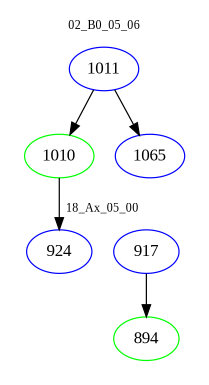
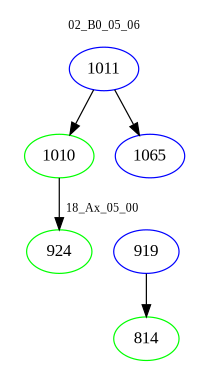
node "924": color blue -> green
node "917": label "917" -> "919"
node "894": label "894" -> "814"
